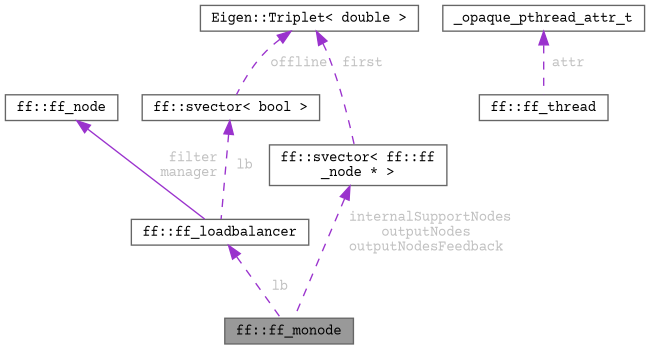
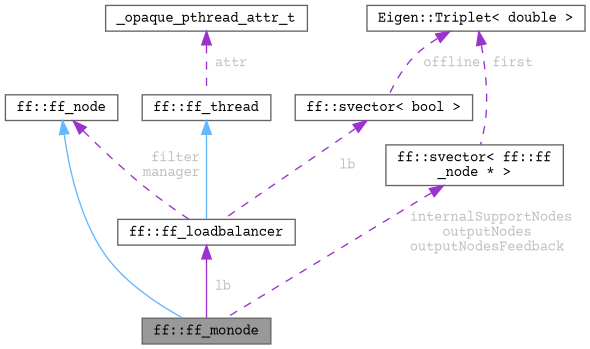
edge "ff::ff_loadbalancer" -> "ff::ff_node": style solid -> dashed
edge "ff::ff_loadbalancer" -> "ff::ff_thread": added
edge "ff::ff_monode" -> "ff::ff_node": added
edge "ff::ff_monode" -> "ff::ff_loadbalancer": style dashed -> solid
